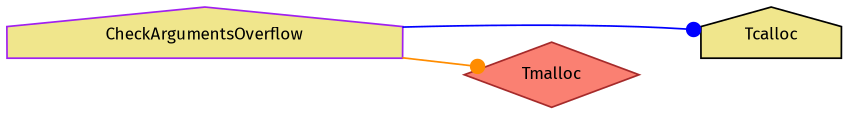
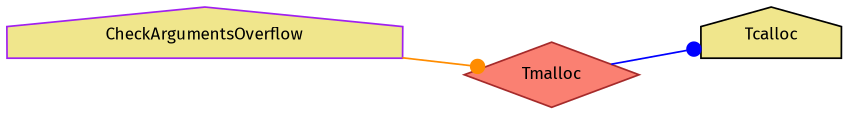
edge "CheckArgumentsOverflow" -> "Tcalloc": now "Tmalloc" -> "Tcalloc"
